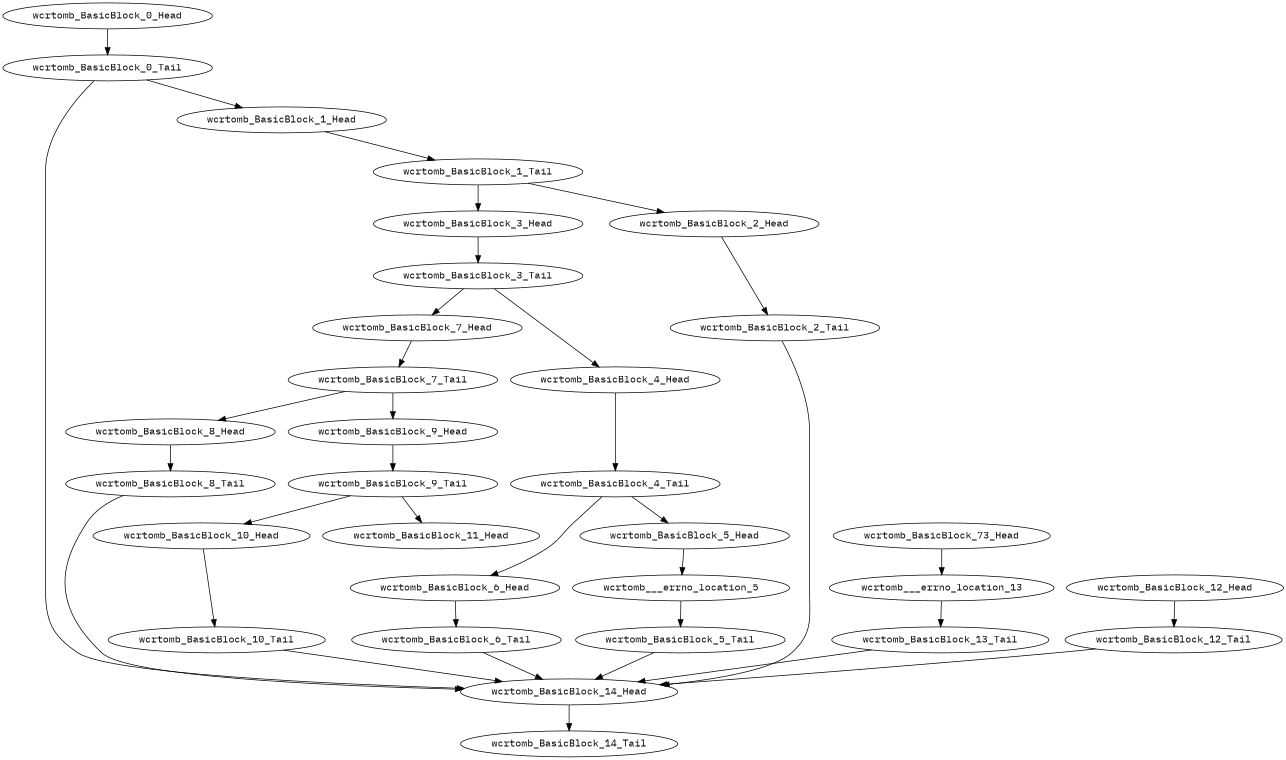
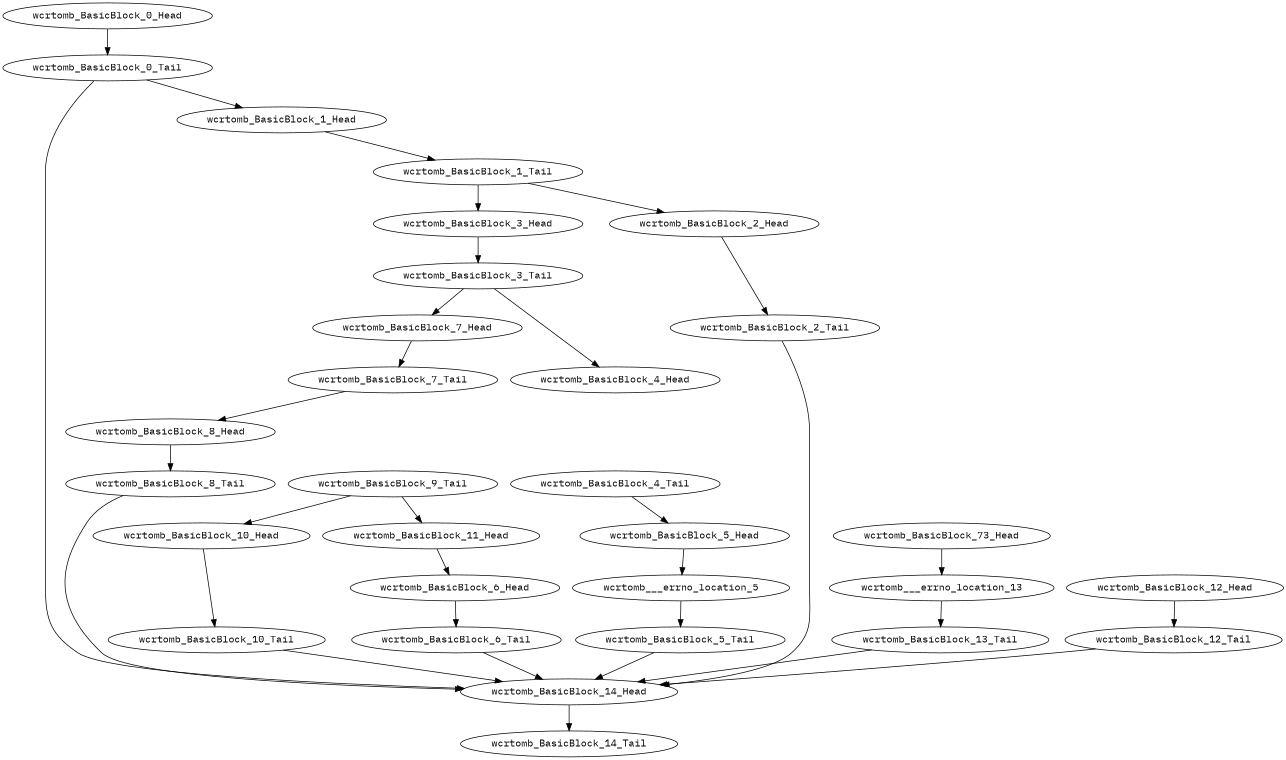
edge "wcrtomb_BasicBlock_4_Head" -> "wcrtomb_BasicBlock_4_Tail": removed
node "wcrtomb_BasicBlock_9_Head": removed
edge "wcrtomb_BasicBlock_4_Tail" -> "wcrtomb_BasicBlock_6_Head": now "wcrtomb_BasicBlock_11_Head" -> "wcrtomb_BasicBlock_6_Head"
